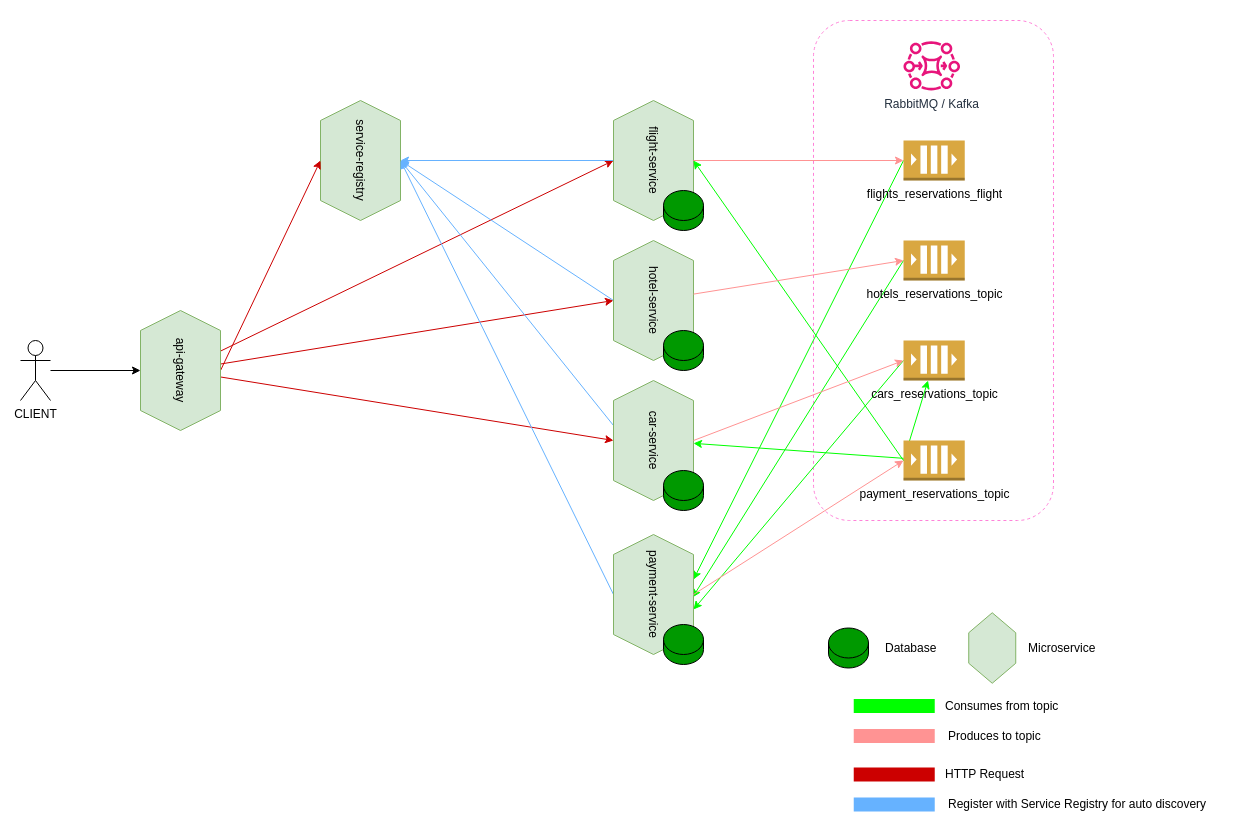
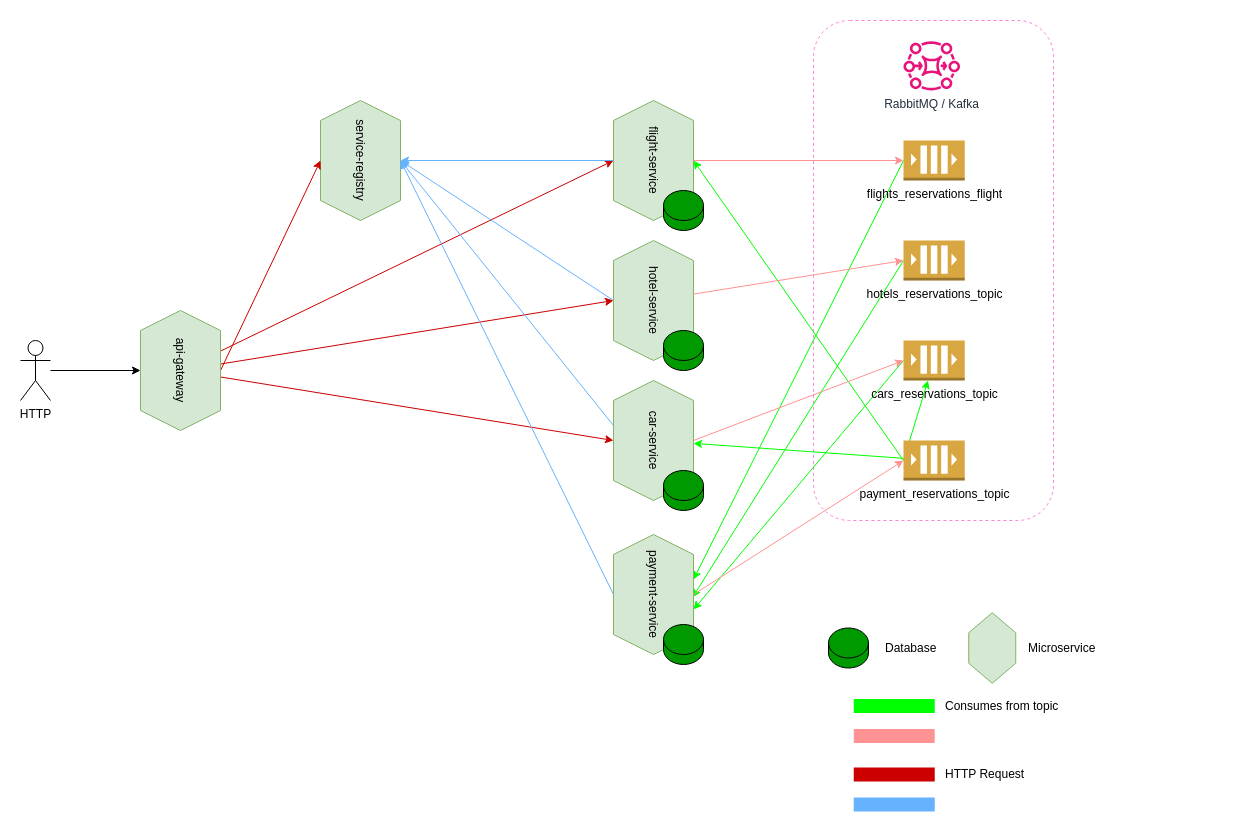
node "CLIENT": label "CLIENT" -> "HTTP"
node "Produces to topic": removed
node "Register with Service Registry for auto discovery": removed
